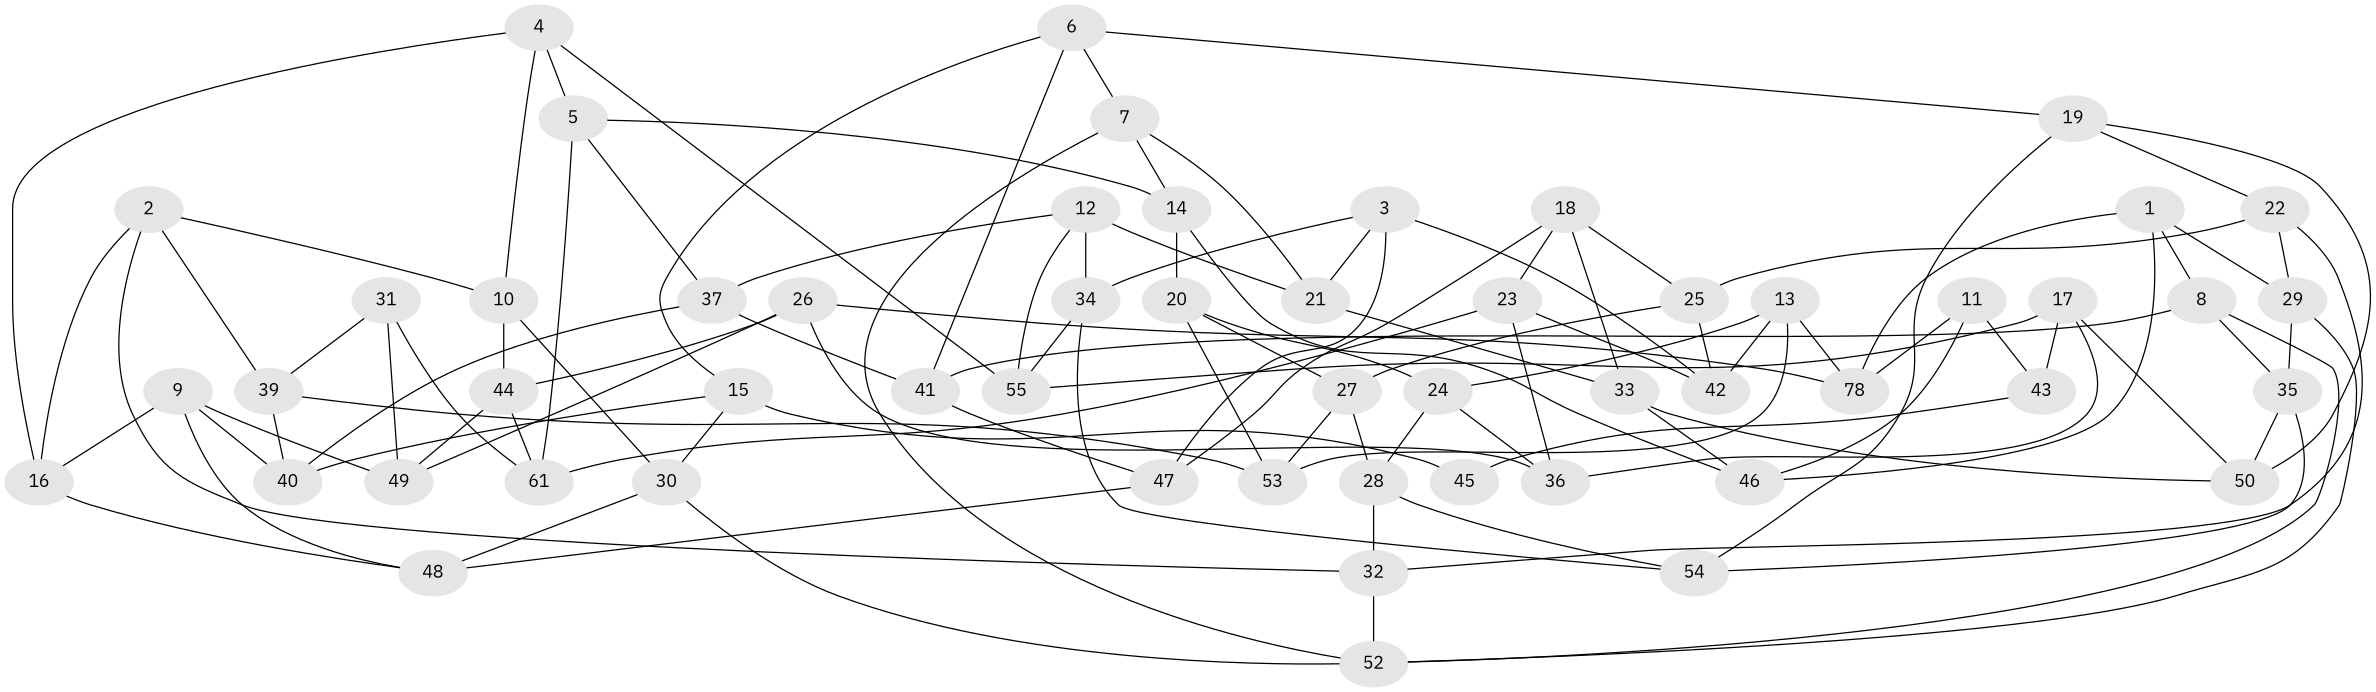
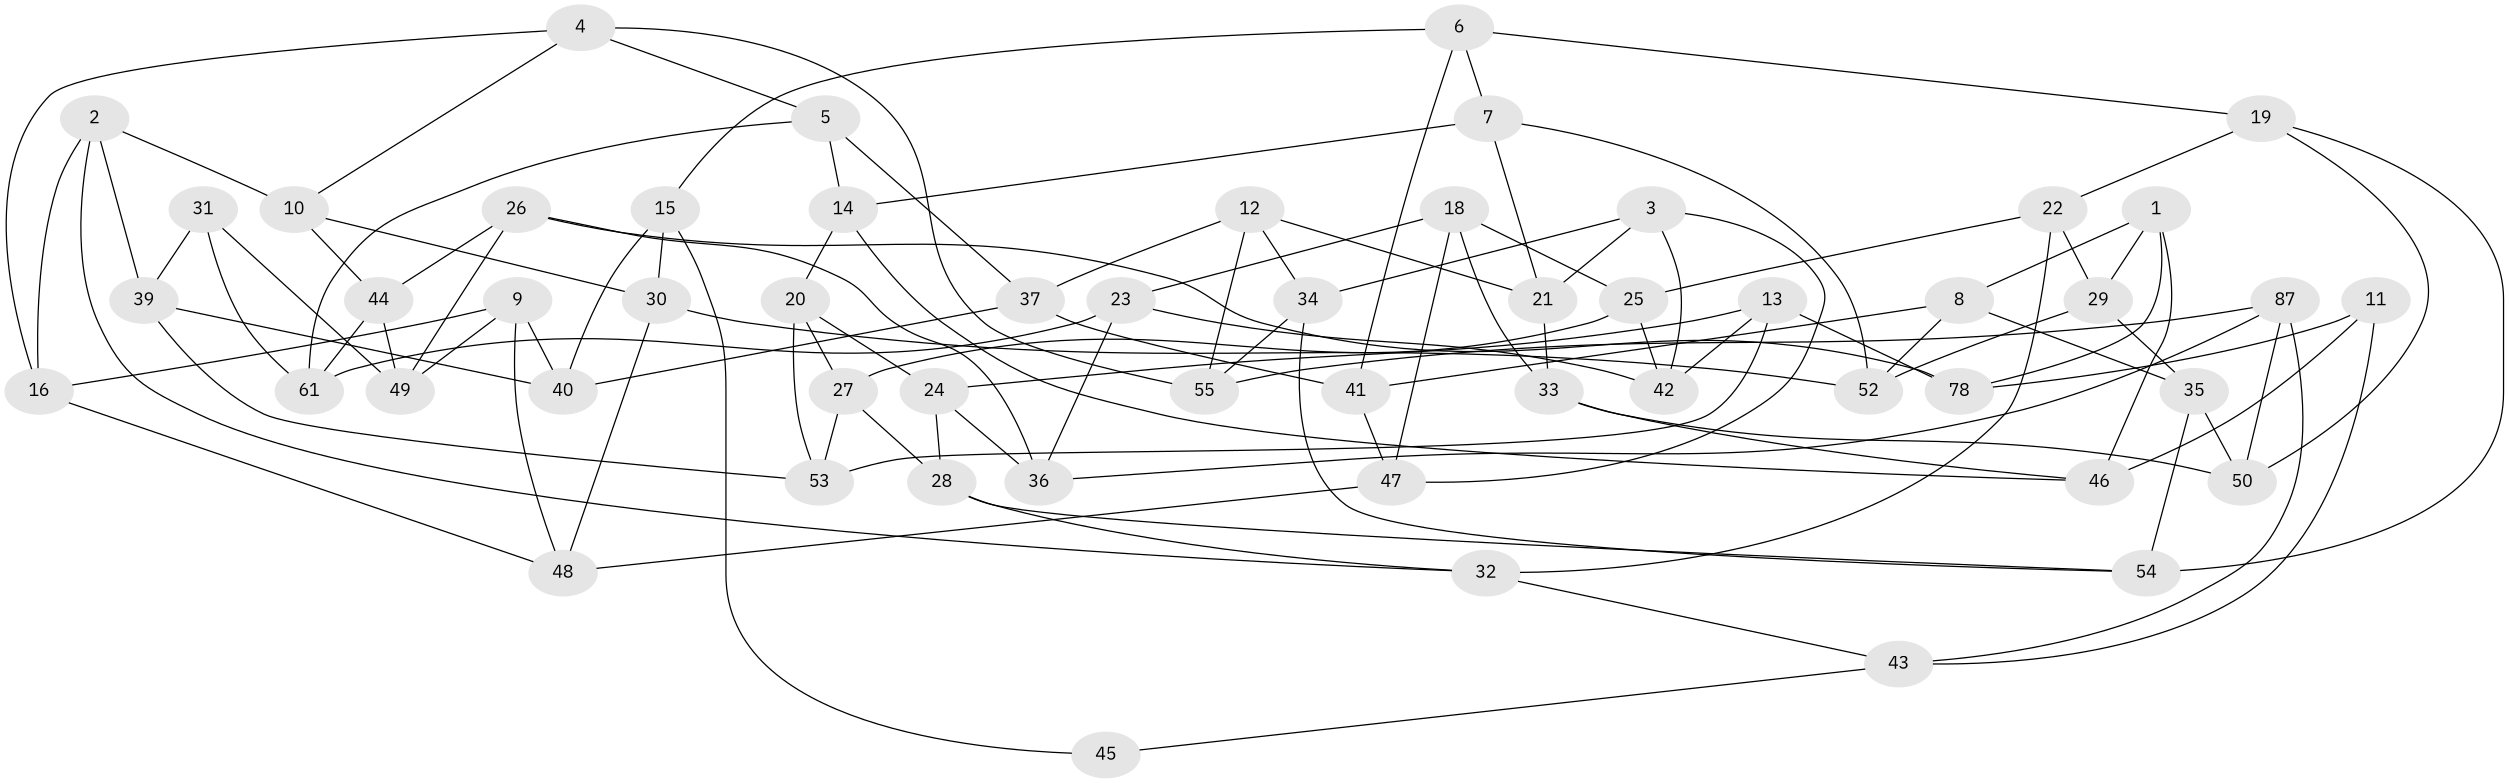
node "17": label "17" -> "87"
edge "32" -- "52": now "32" -- "43"
